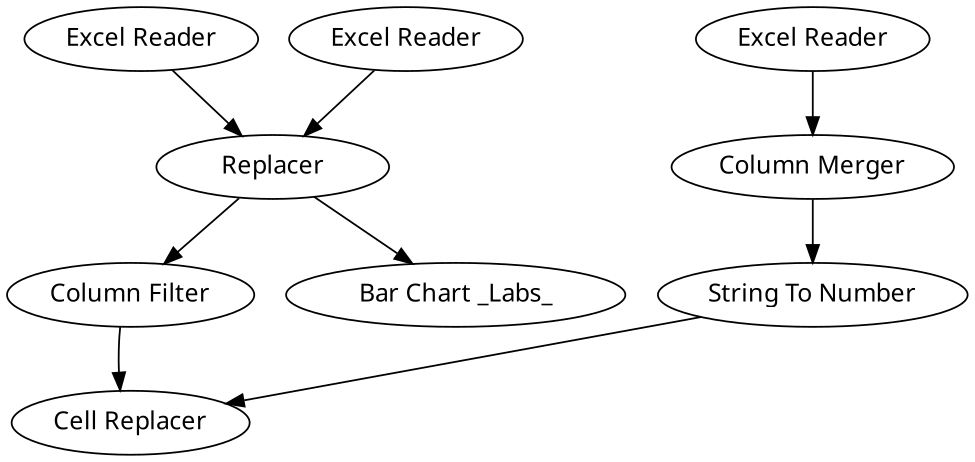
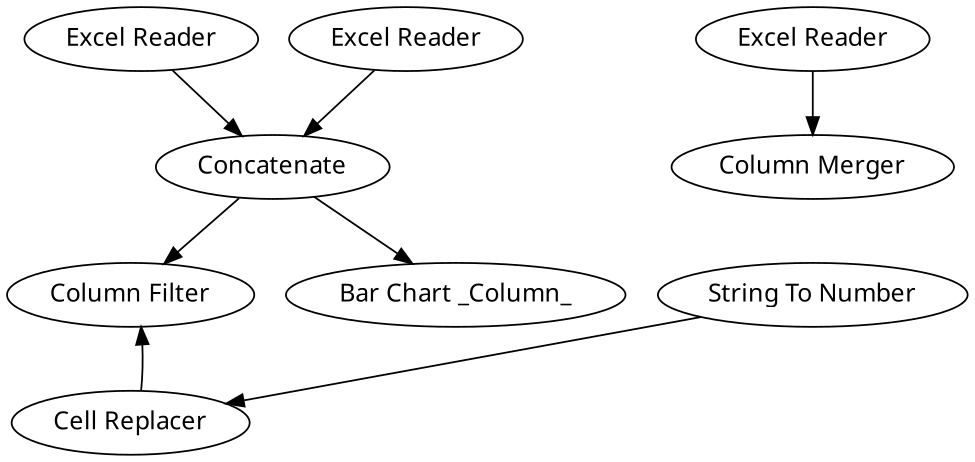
node "Replacer": label "Replacer" -> "Concatenate"
edge "Column Merger" -> "String To Number": removed
node "Bar Chart _Labs_": label "Bar Chart _Labs_" -> "Bar Chart _Column_"
edge "Column Filter" -> "Cell Replacer": reversed
